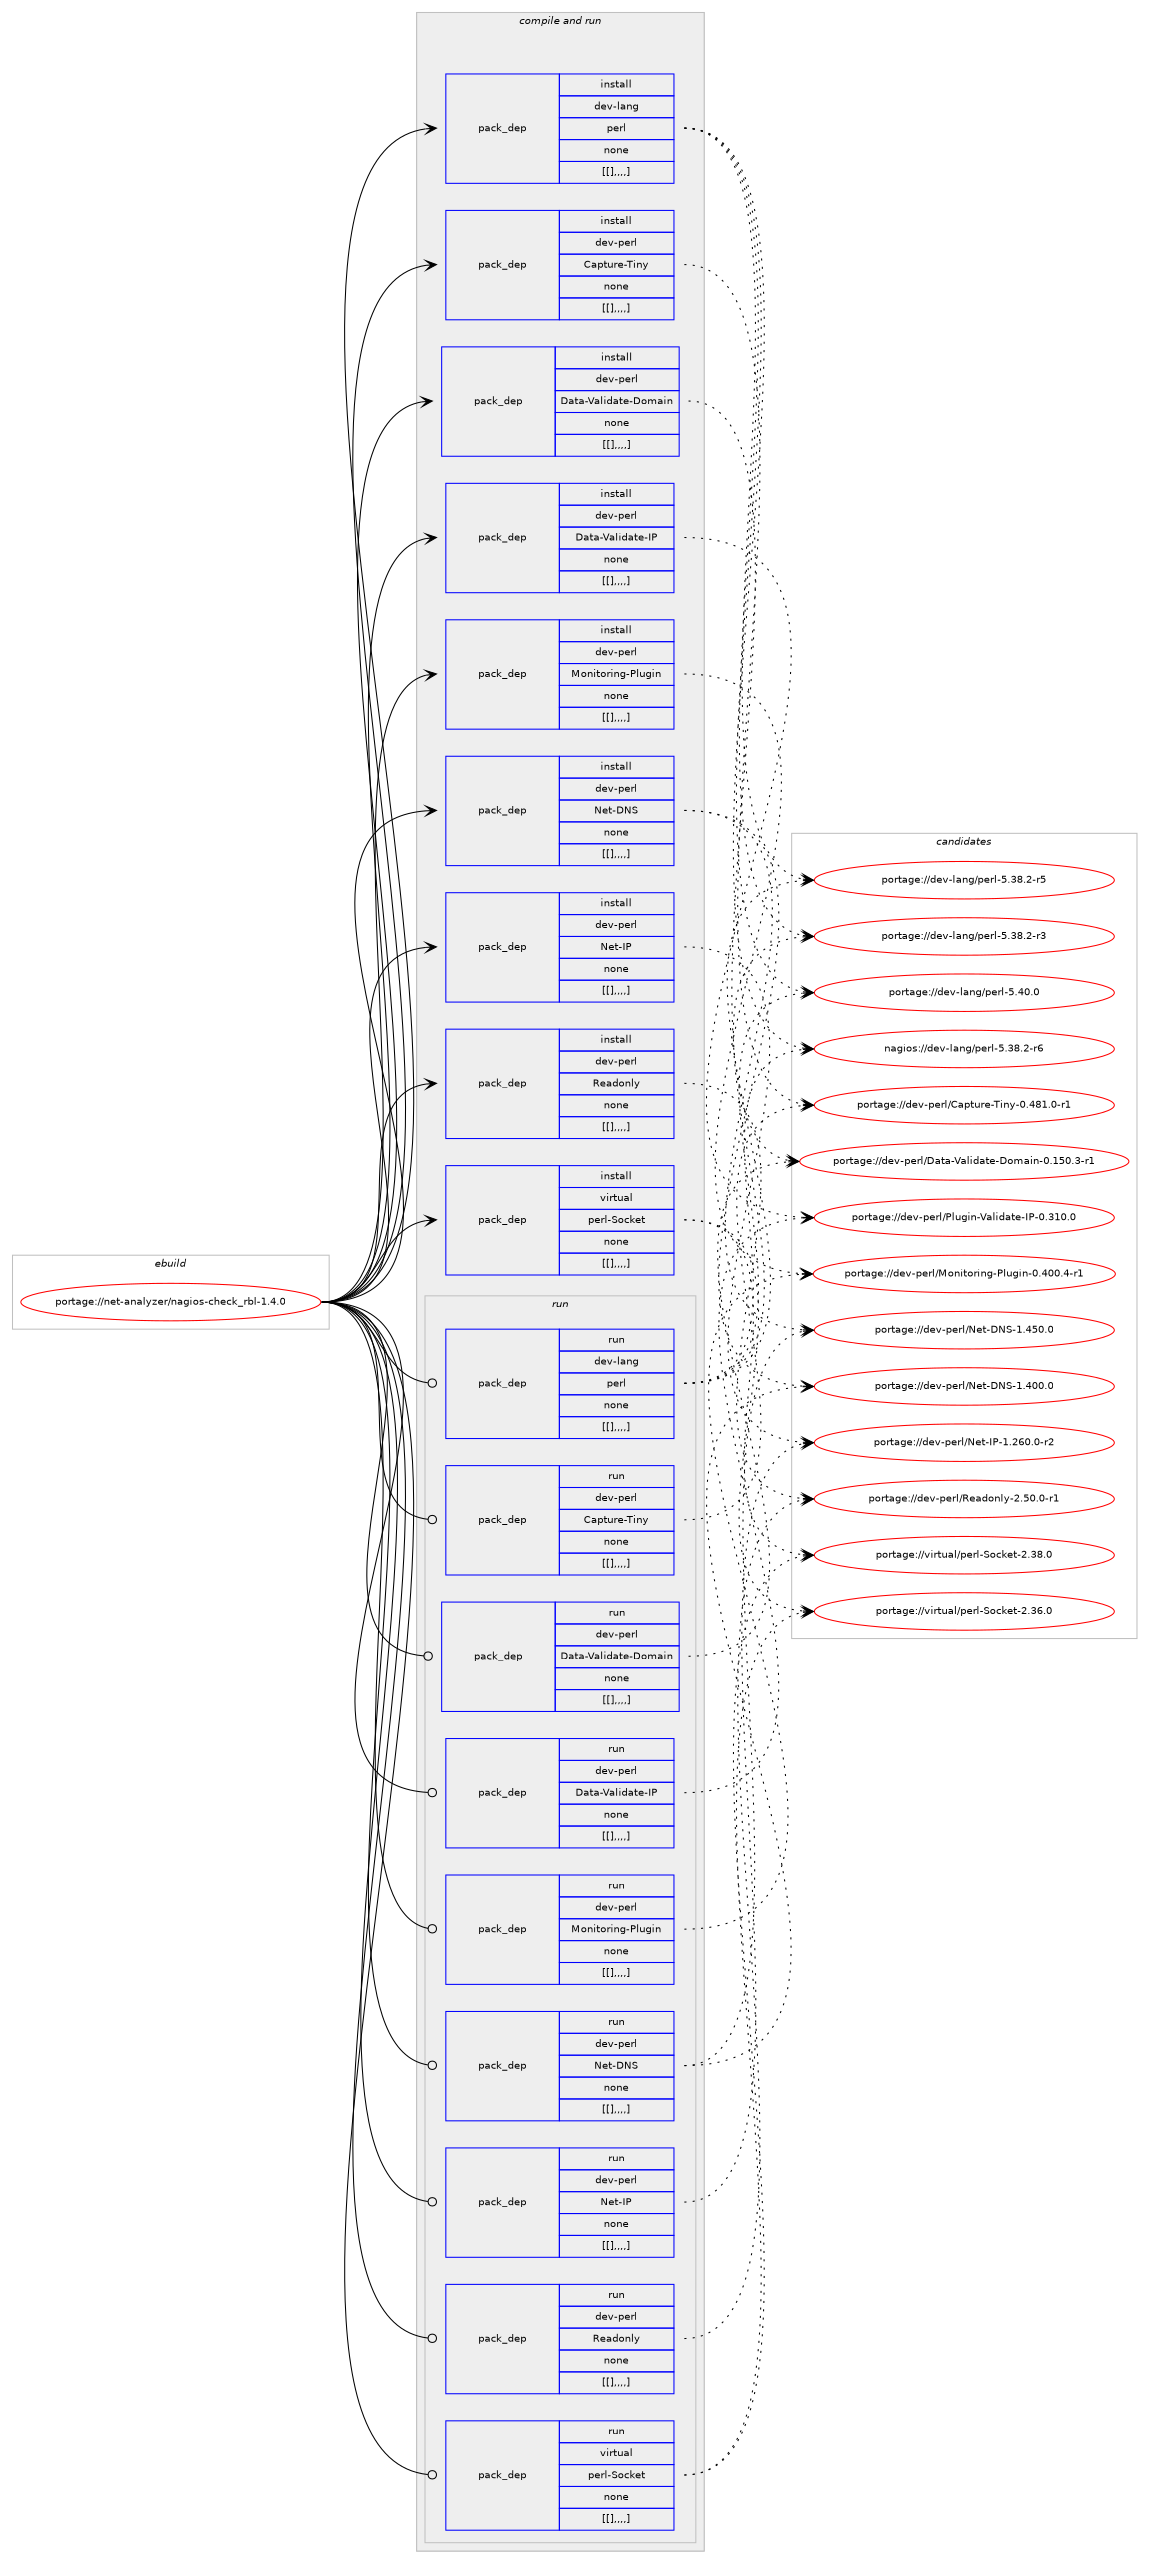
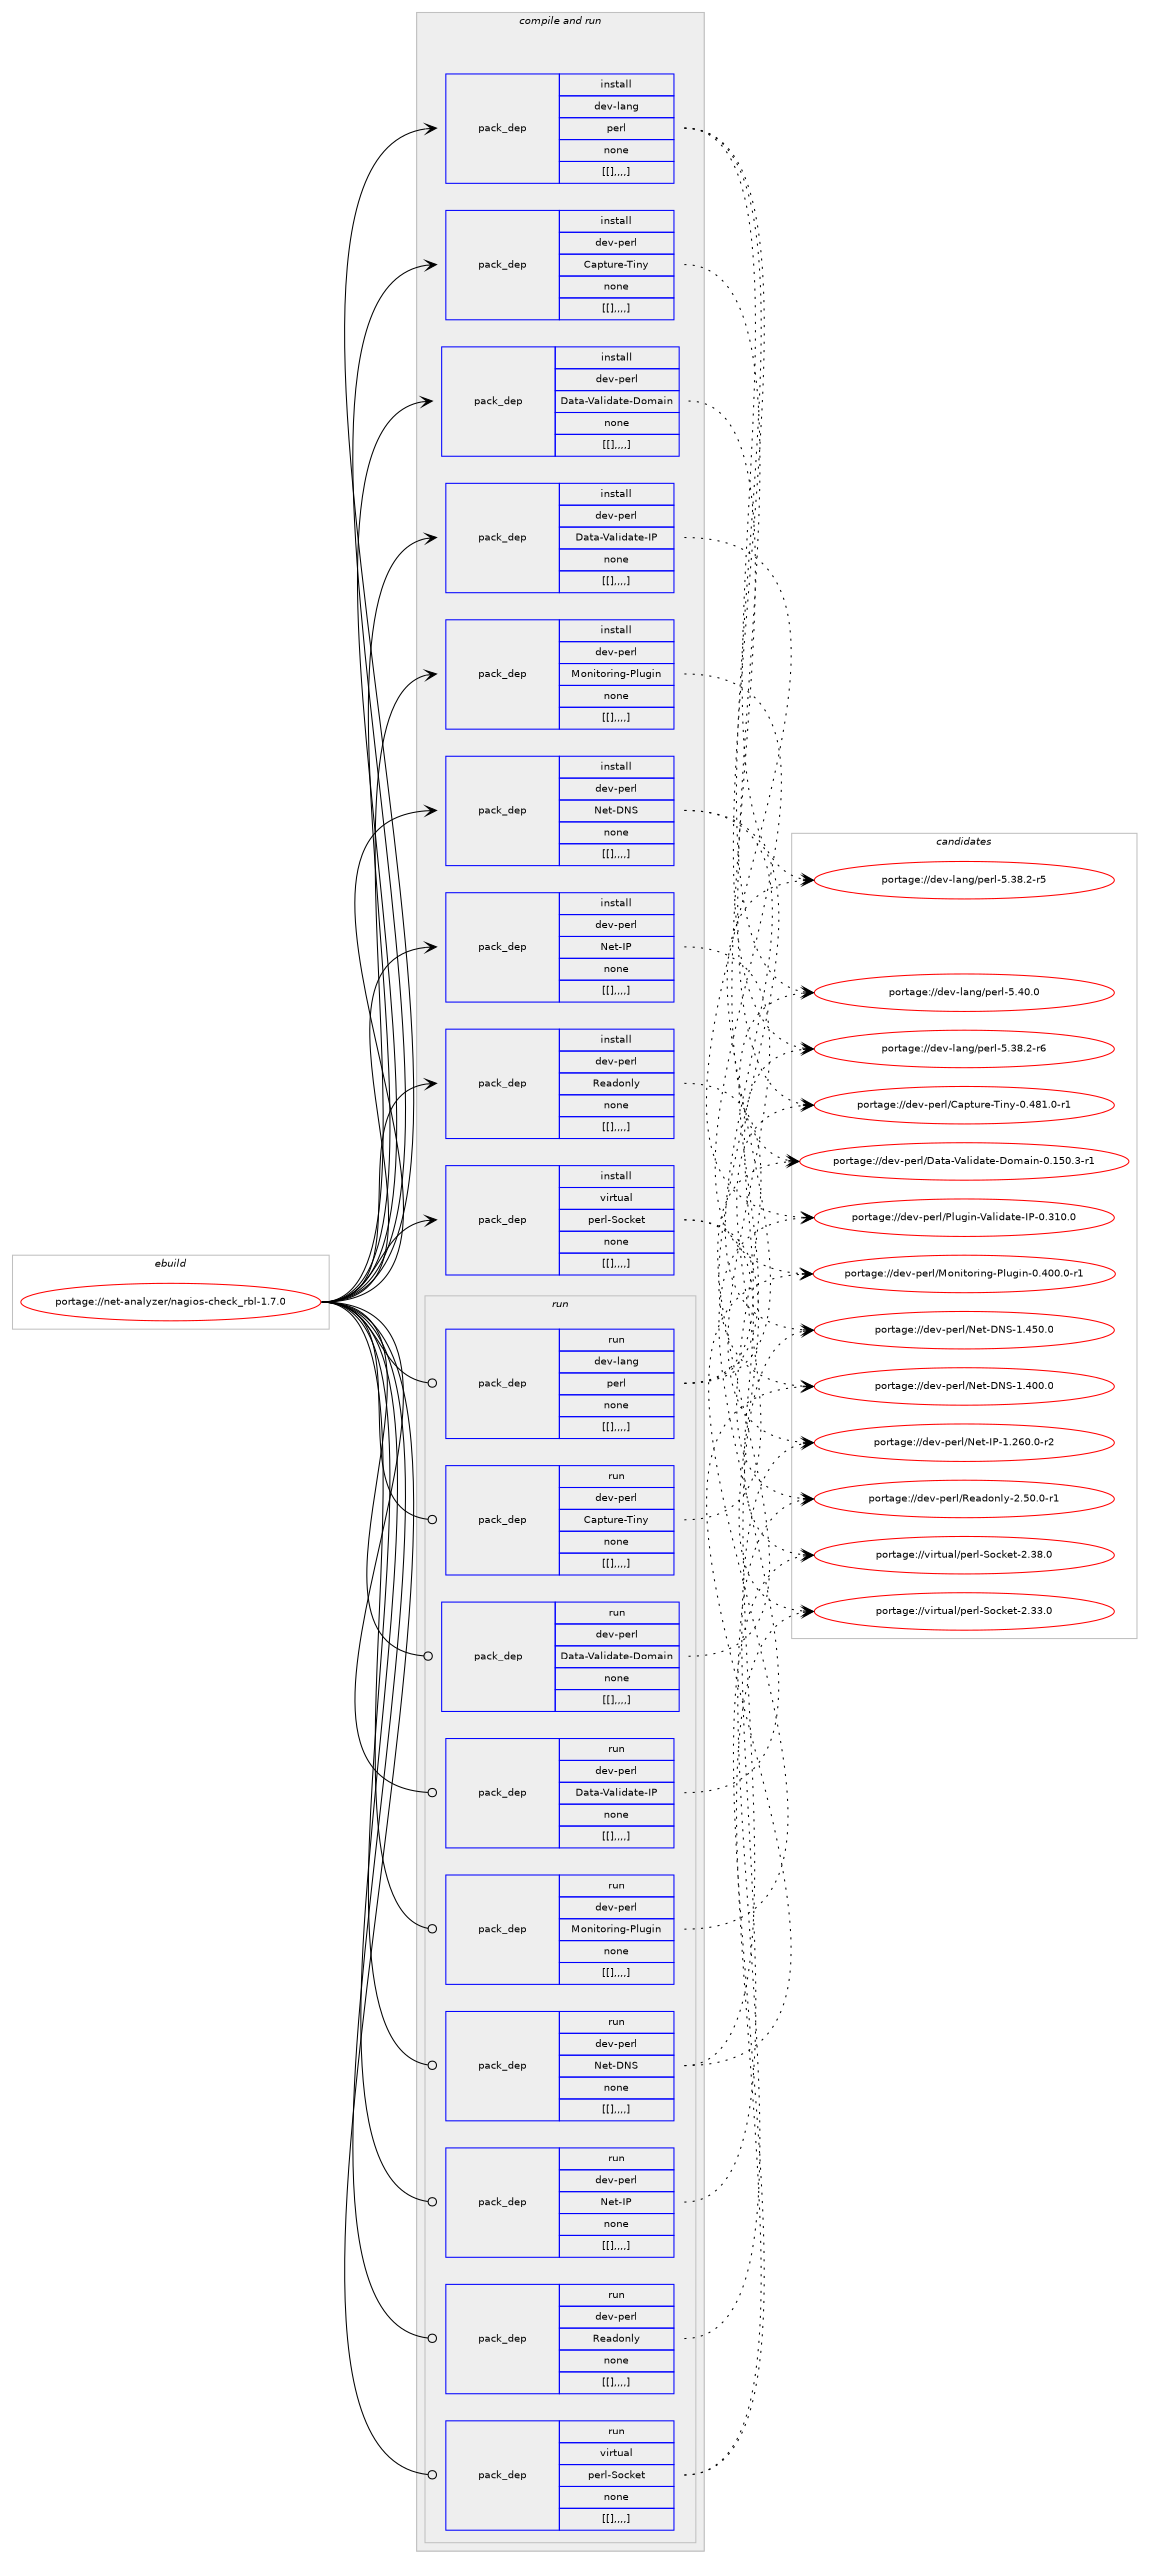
node "portage://dev-lang/perl-5.38.2-r3": removed
node "nagios://dev-lang/perl-5.38.2-r6": label "nagios://dev-lang/perl-5.38.2-r6" -> "portage://dev-lang/perl-5.38.2-r6"
node "portage://dev-perl/Monitoring-Plugin-0.400.4-r1": label "portage://dev-perl/Monitoring-Plugin-0.400.4-r1" -> "portage://dev-perl/Monitoring-Plugin-0.400.0-r1"
node "portage://net-analyzer/nagios-check_rbl-1.4.0": label "portage://net-analyzer/nagios-check_rbl-1.4.0" -> "portage://net-analyzer/nagios-check_rbl-1.7.0"
node "portage://virtual/perl-Socket-2.36.0": label "portage://virtual/perl-Socket-2.36.0" -> "portage://virtual/perl-Socket-2.33.0"
